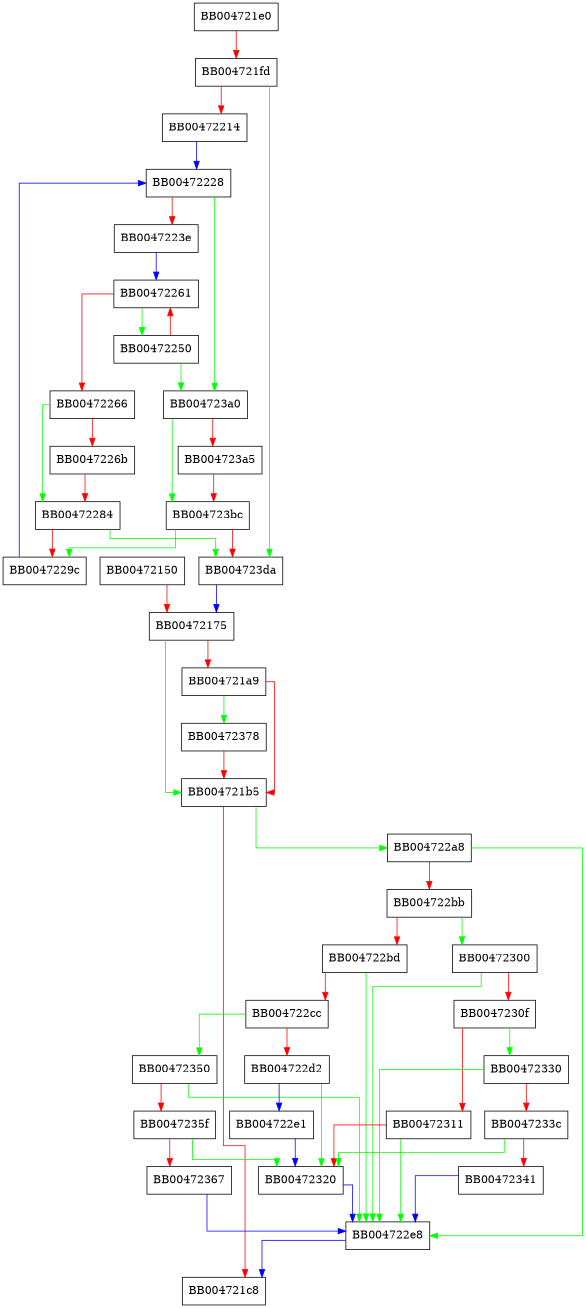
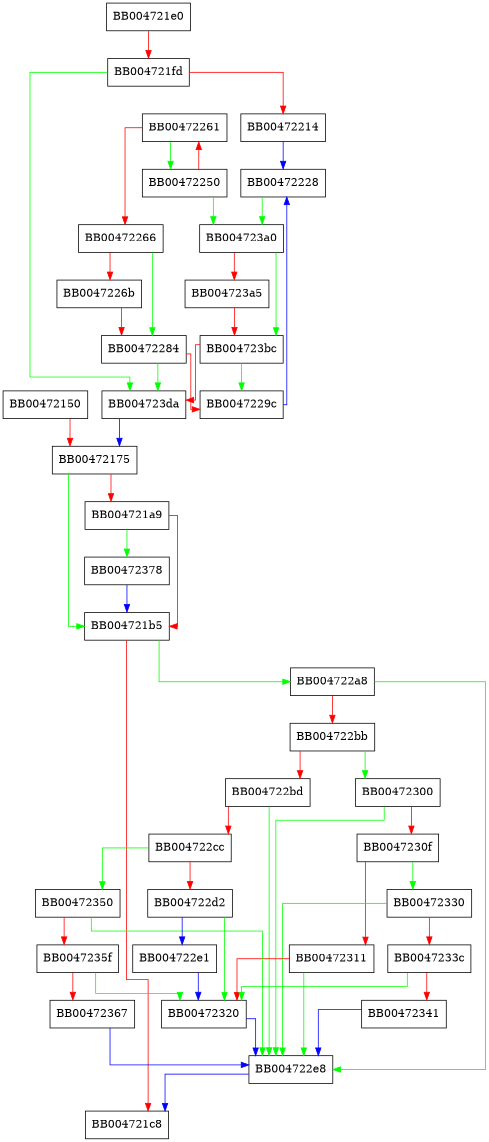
node "BB0047223e": removed
edge "BB00472378" -> "BB004721b5": color red -> blue
